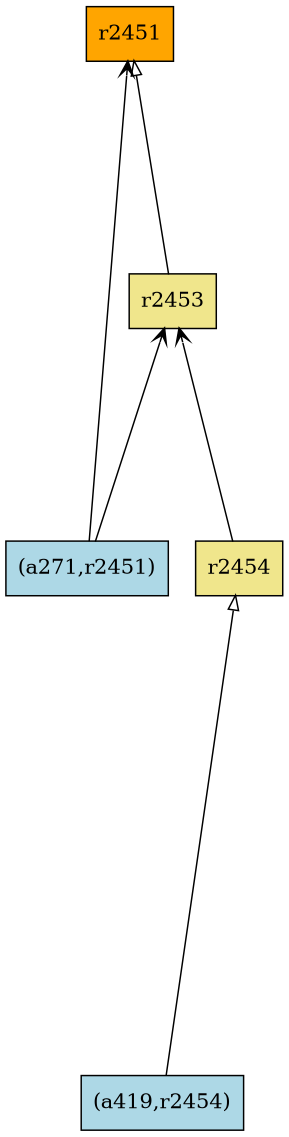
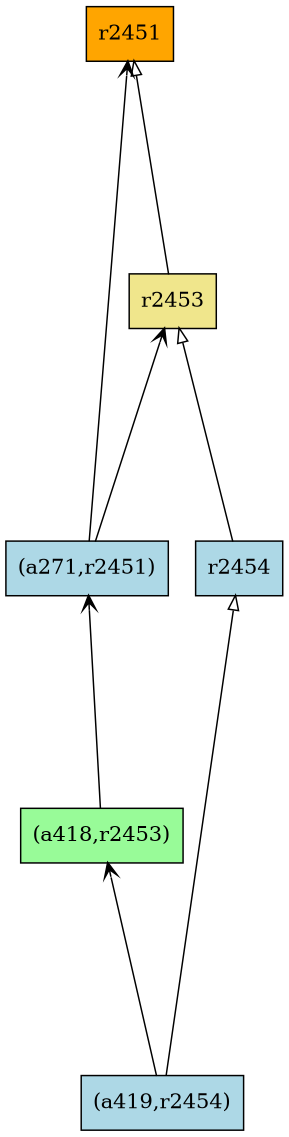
edge "r2454" -> "r2453": arrowhead vee -> onormal
node "r2454": fillcolor khaki -> lightblue
node "(a418,r2453)": added
